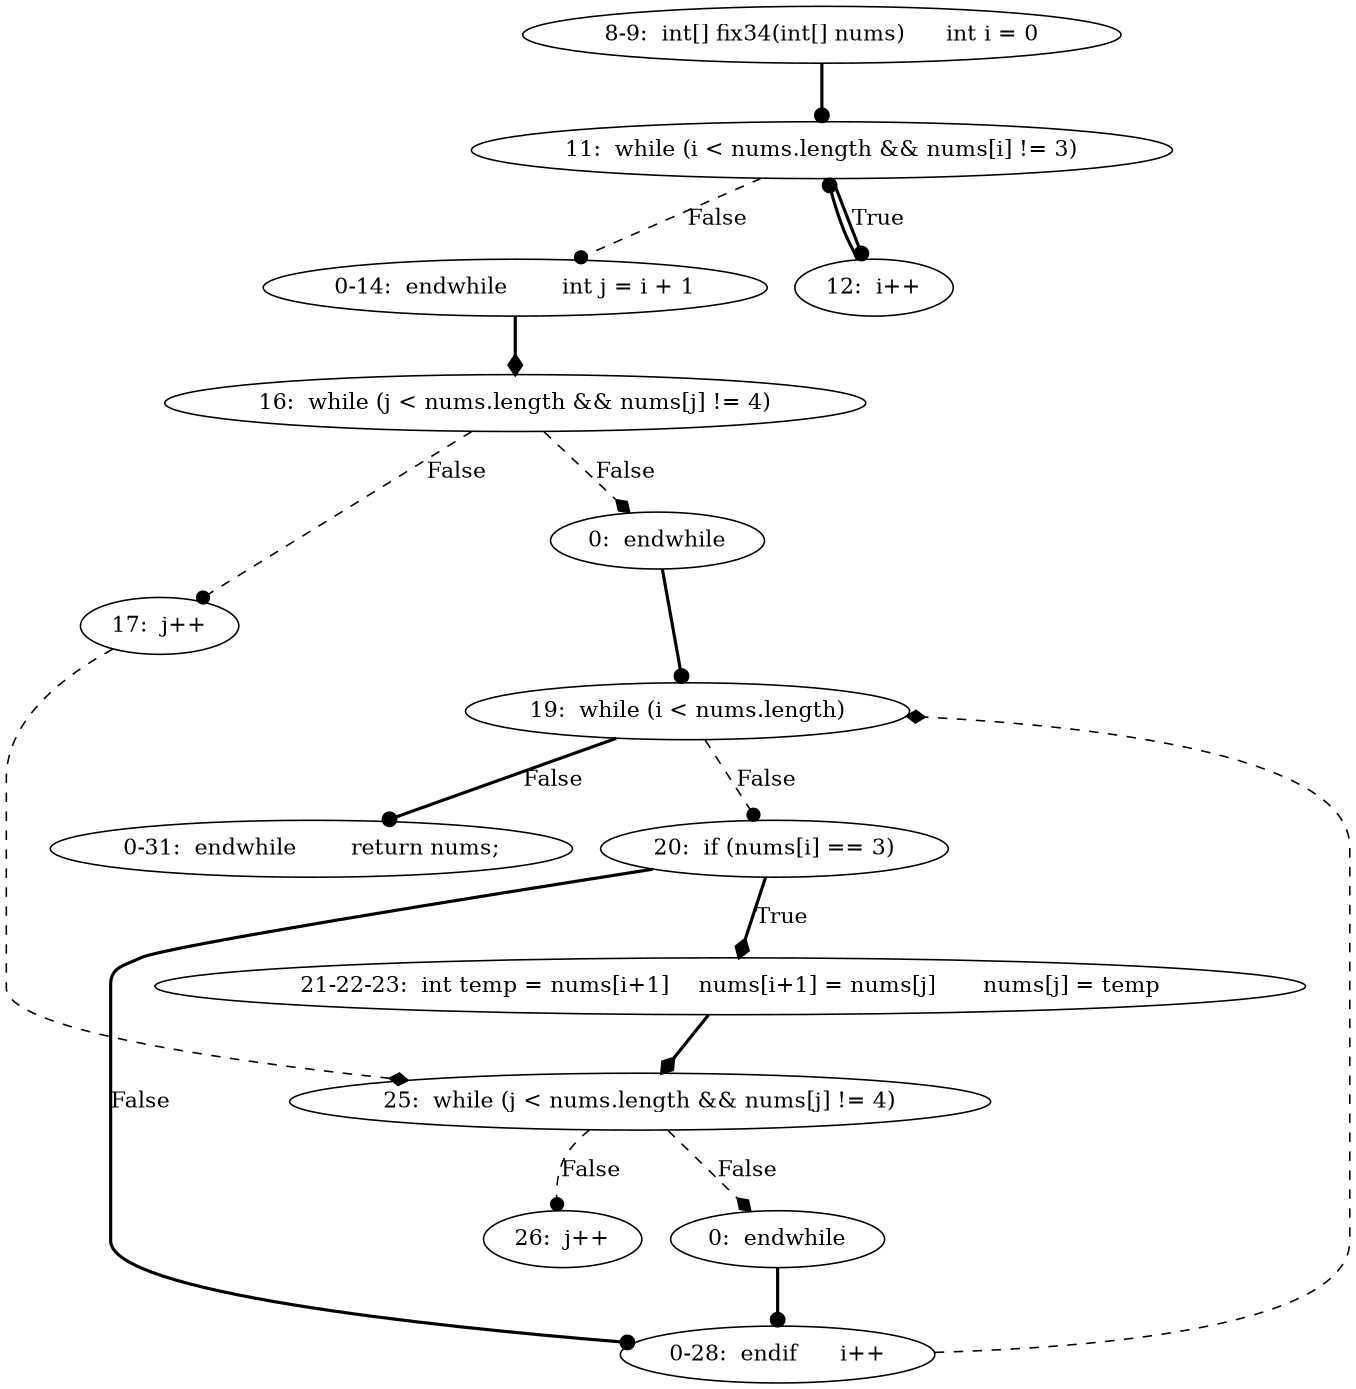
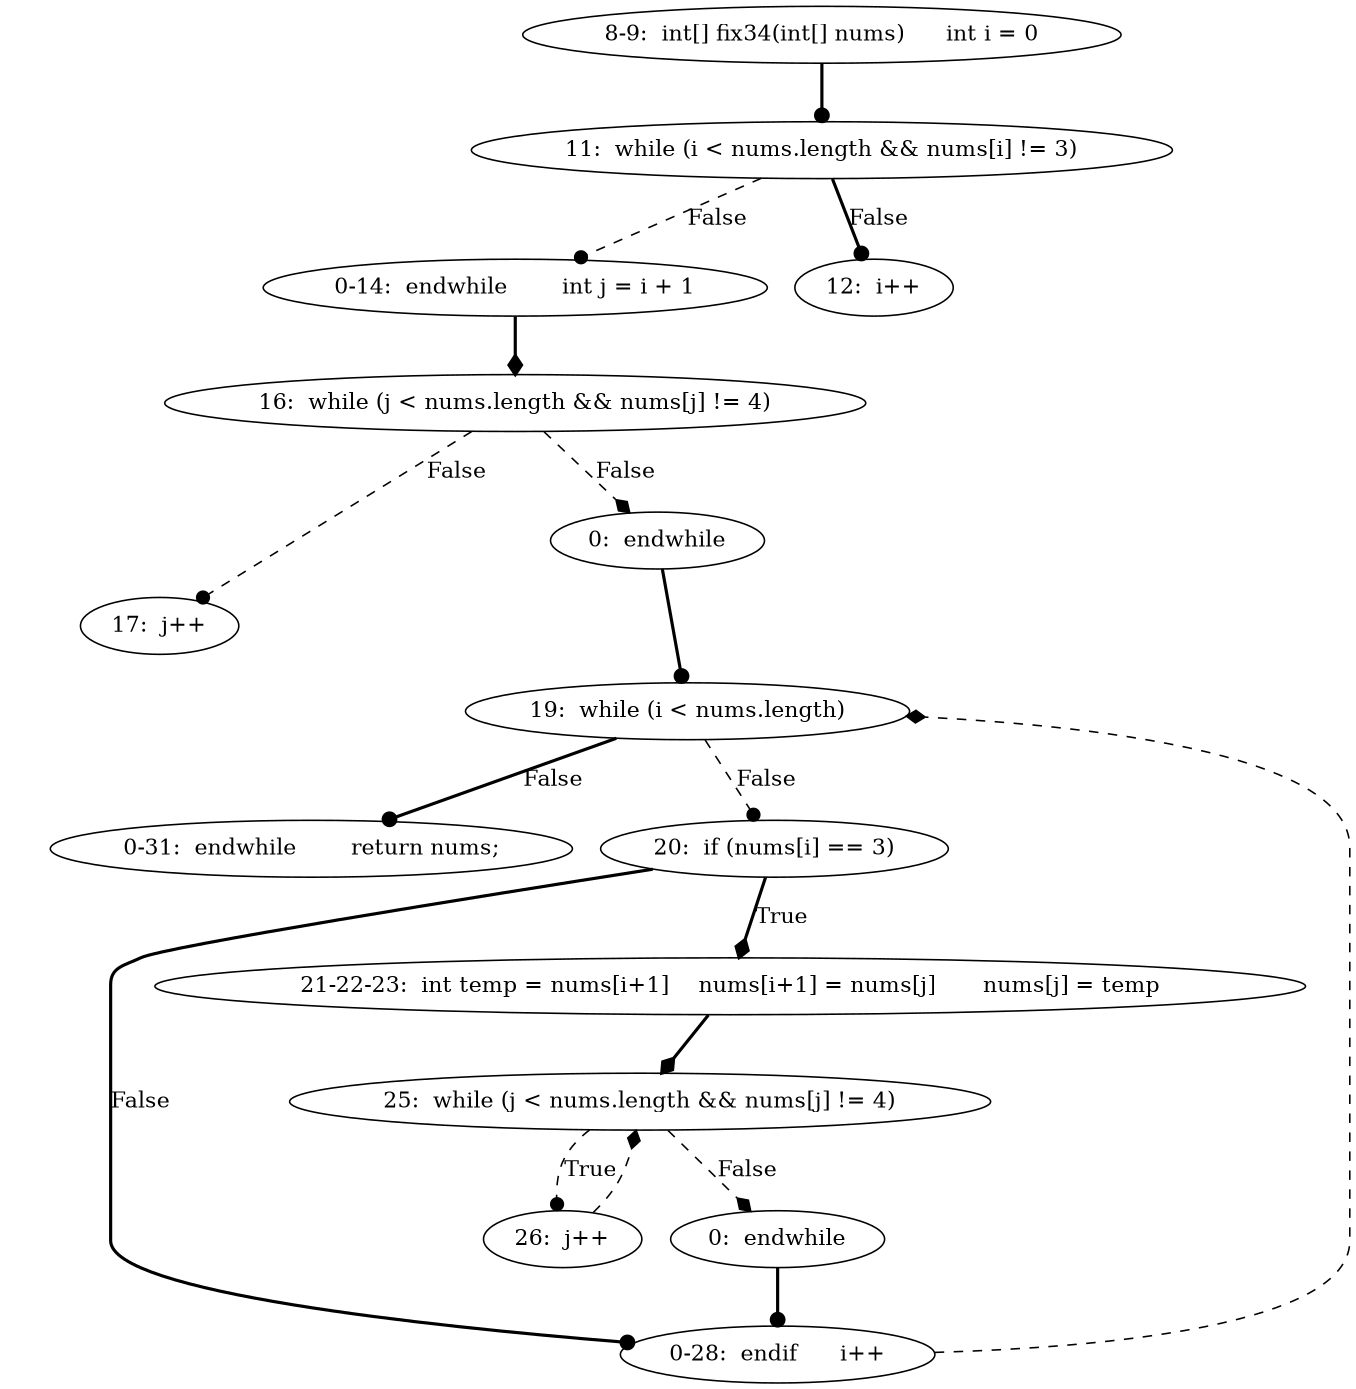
edge "11:  while (i < nums.length && nums[i] != 3)" -> "12:  i++": label "True" -> "False"
edge "12:  i++" -> "11:  while (i < nums.length && nums[i] != 3)": removed
edge "17:  j++" -> "25:  while (j < nums.length && nums[j] != 4)": now "26:  j++" -> "25:  while (j < nums.length && nums[j] != 4)"
edge "25:  while (j < nums.length && nums[j] != 4)" -> "26:  j++": label "False" -> "True"
